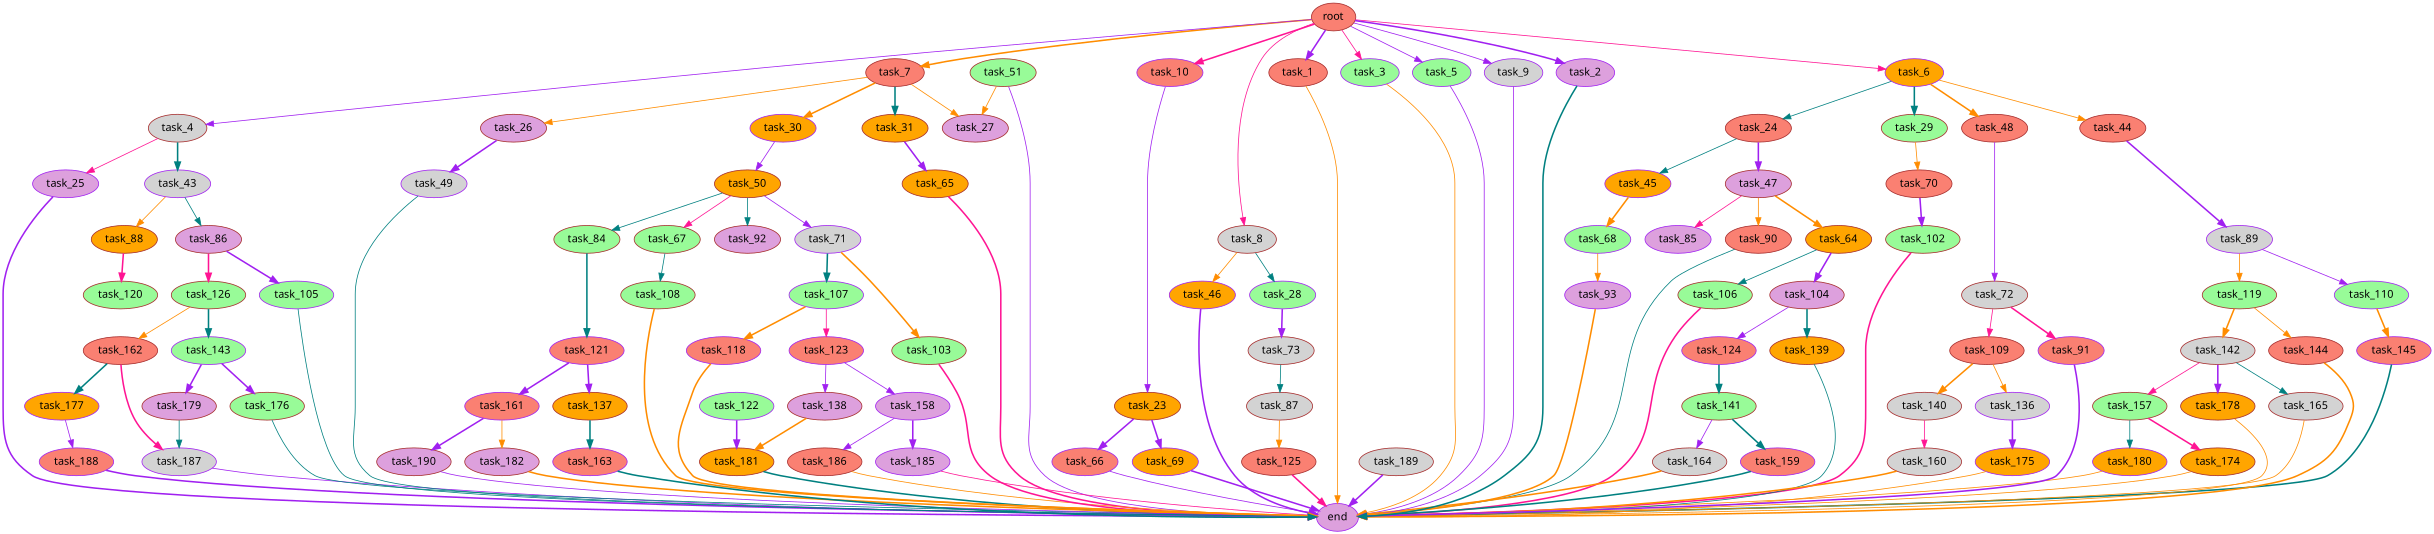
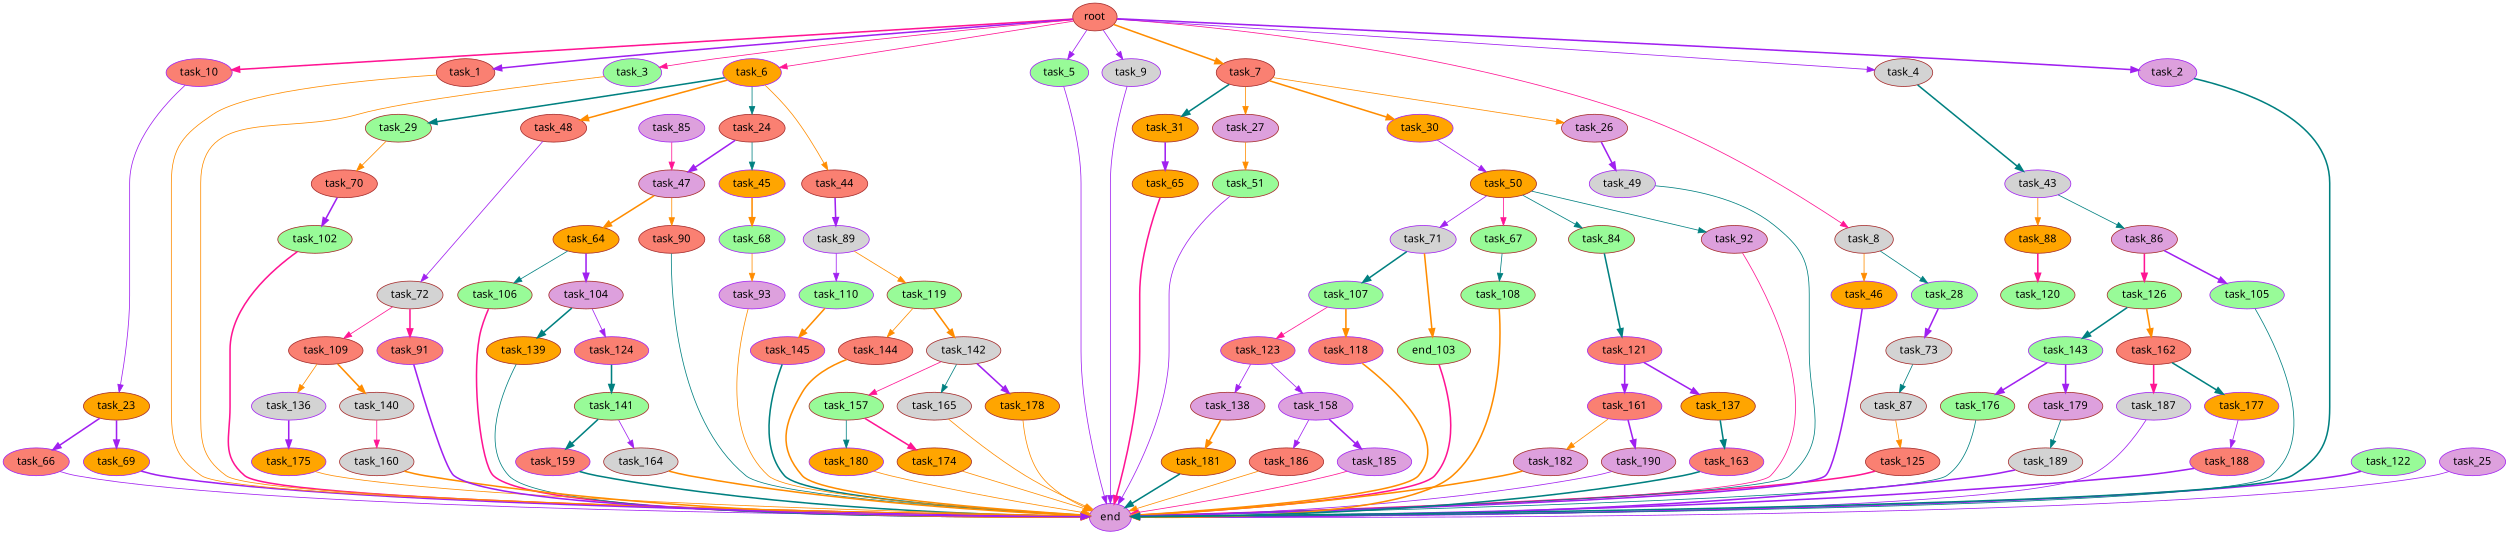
edge "task_51" -> "task_27": reversed
edge "task_4" -> "task_25": removed
edge "task_47" -> "task_85": reversed
edge "task_126" -> "task_162": style solid -> bold
node "task_103": label "task_103" -> "end_103"
edge "task_179" -> "task_187": now "task_179" -> "task_189"
edge "task_122" -> "task_181": now "task_122" -> "end"
edge "task_92" -> "end": added
edge "task_93" -> "end": style bold -> solid
edge "task_25" -> "end": style bold -> solid
